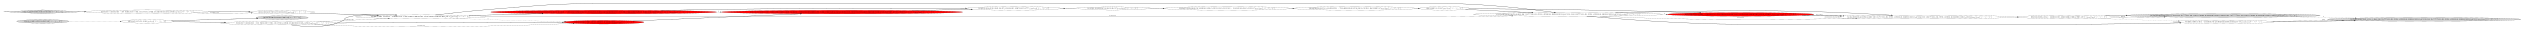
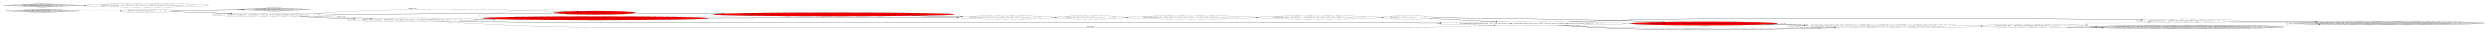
node "callback.onComplete(callback.getID())@@@10@@@['1', '1', '0']": shape diamond -> ellipse
node "pushBlockHelper(TEST_APP,pushBlocks)@@@6@@@['0', '0', '1']": removed
node "testFailureWhileTruncatingFiles['0', '1', '0']": shape ellipse -> diamond
node "testFailureWhileTruncatingFiles['1', '0', '0']": shape ellipse -> diamond
